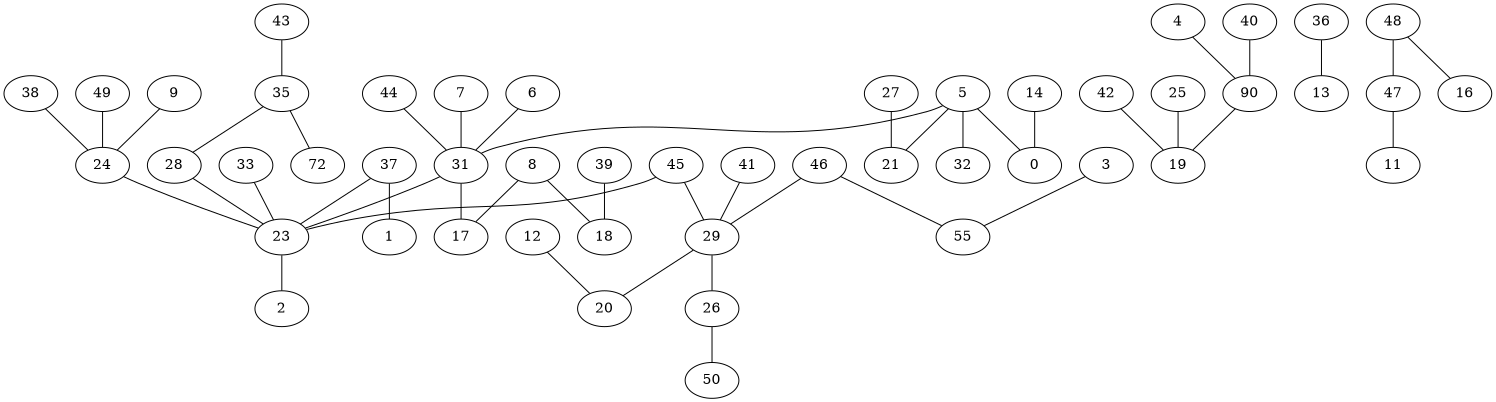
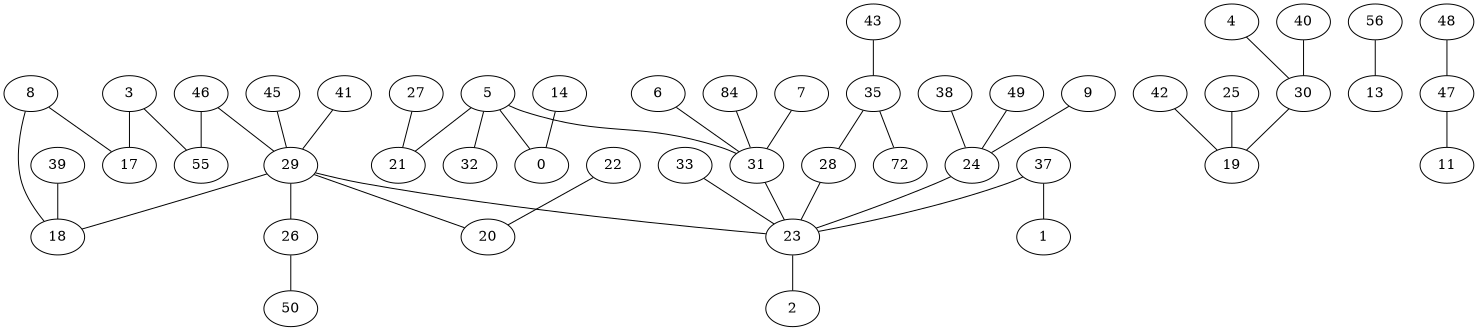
node "36": label "36" -> "56"
node "44": label "44" -> "84"
node "90": label "90" -> "30"
node "16": removed
edge "31" -- "17": now "3" -- "17"
edge "29" -- "18": added
edge "45" -- "23": now "29" -- "23"
node "12": label "12" -> "22"
